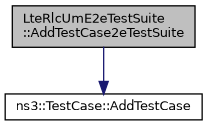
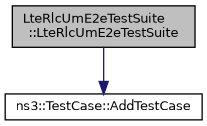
node "LteRlcUmE2eTestSuite ::AddTestCase2eTestSuite": label "LteRlcUmE2eTestSuite ::AddTestCase2eTestSuite" -> "LteRlcUmE2eTestSuite ::LteRlcUmE2eTestSuite"
